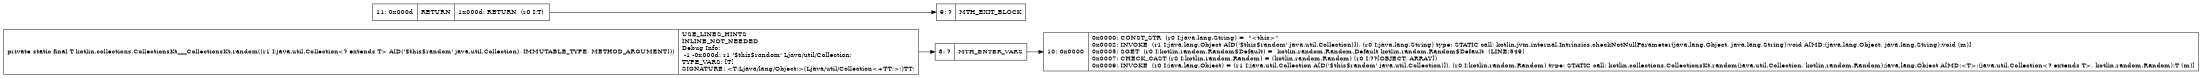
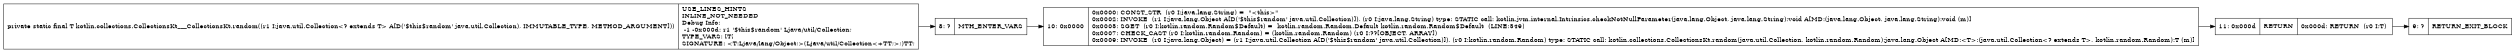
node "11: 0x000d": text "1x000d: RETURN  (r0 I:T)" -> "0x000d: RETURN  (r0 I:T)"
node "9: ?": text "MTH_EXIT_BLOCK" -> "RETURN_EXIT_BLOCK"
edge "10: 0x0000" -> "11: 0x000d": added
